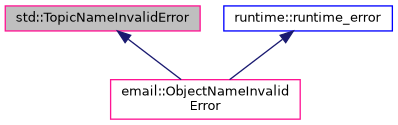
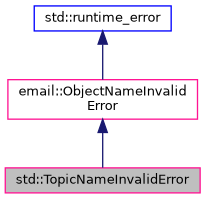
node "runtime::runtime_error": label "runtime::runtime_error" -> "std::runtime_error"
edge "email::ObjectNameInvalid Error" -> "std::TopicNameInvalidError": reversed
